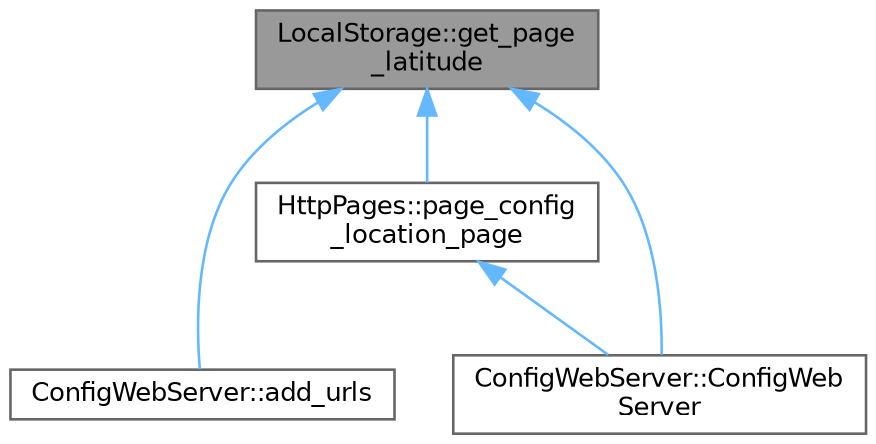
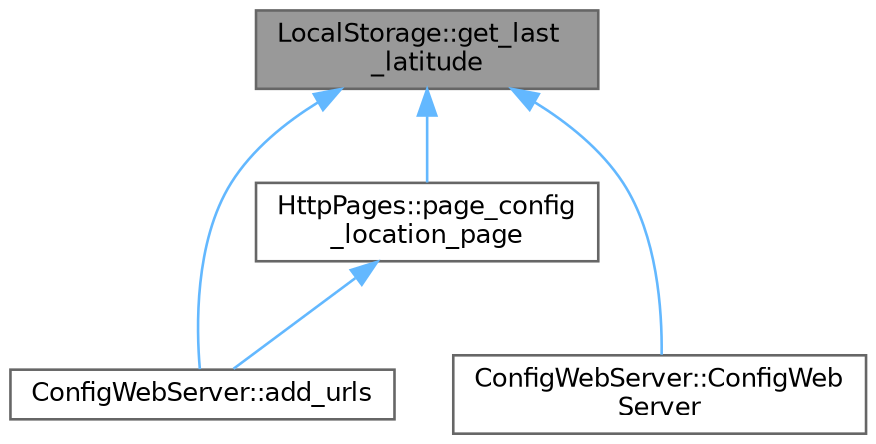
node "LocalStorage::get_page _latitude": label "LocalStorage::get_page _latitude" -> "LocalStorage::get_last _latitude"
edge "ConfigWebServer::ConfigWeb Server" -> "HttpPages::page_config _location_page": now "ConfigWebServer::add_urls" -> "HttpPages::page_config _location_page"
